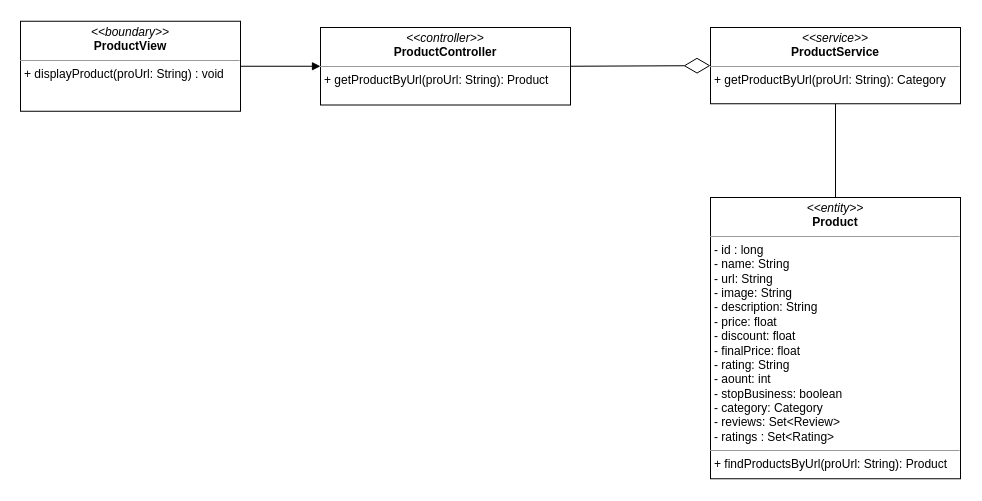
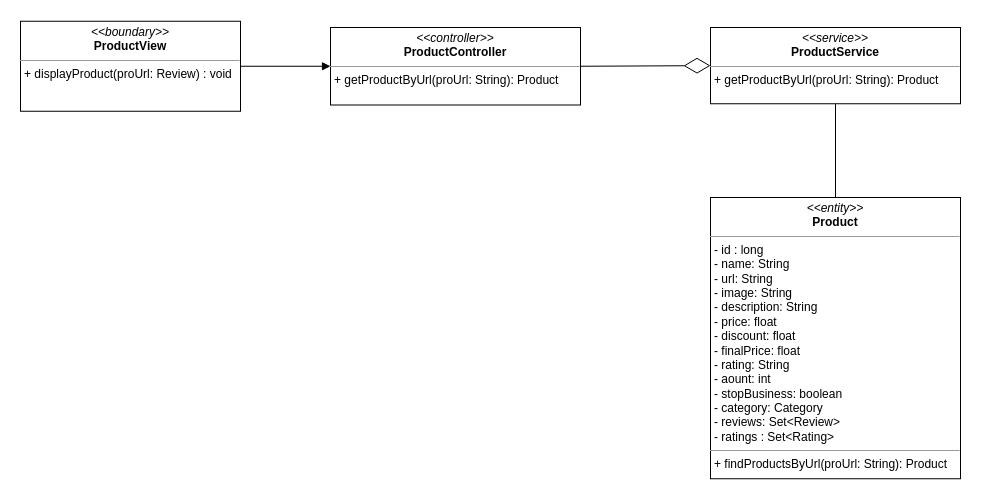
node "<<boundary>> ProductView + displayProduct(proUrl: String) : void": label "<<boundary>> ProductView + displayProduct(proUrl: String) : void" -> "<<boundary>> ProductView + displayProduct(proUrl: Review) : void"
node "<<service>> ProductService + getProductByUrl(proUrl: String): Category": label "<<service>> ProductService + getProductByUrl(proUrl: String): Category" -> "<<service>> ProductService + getProductByUrl(proUrl: String): Product"
node "<<controller>> ProductController + getProductByUrl(proUrl: String): Product": moved (446, 66) -> (456, 66)
